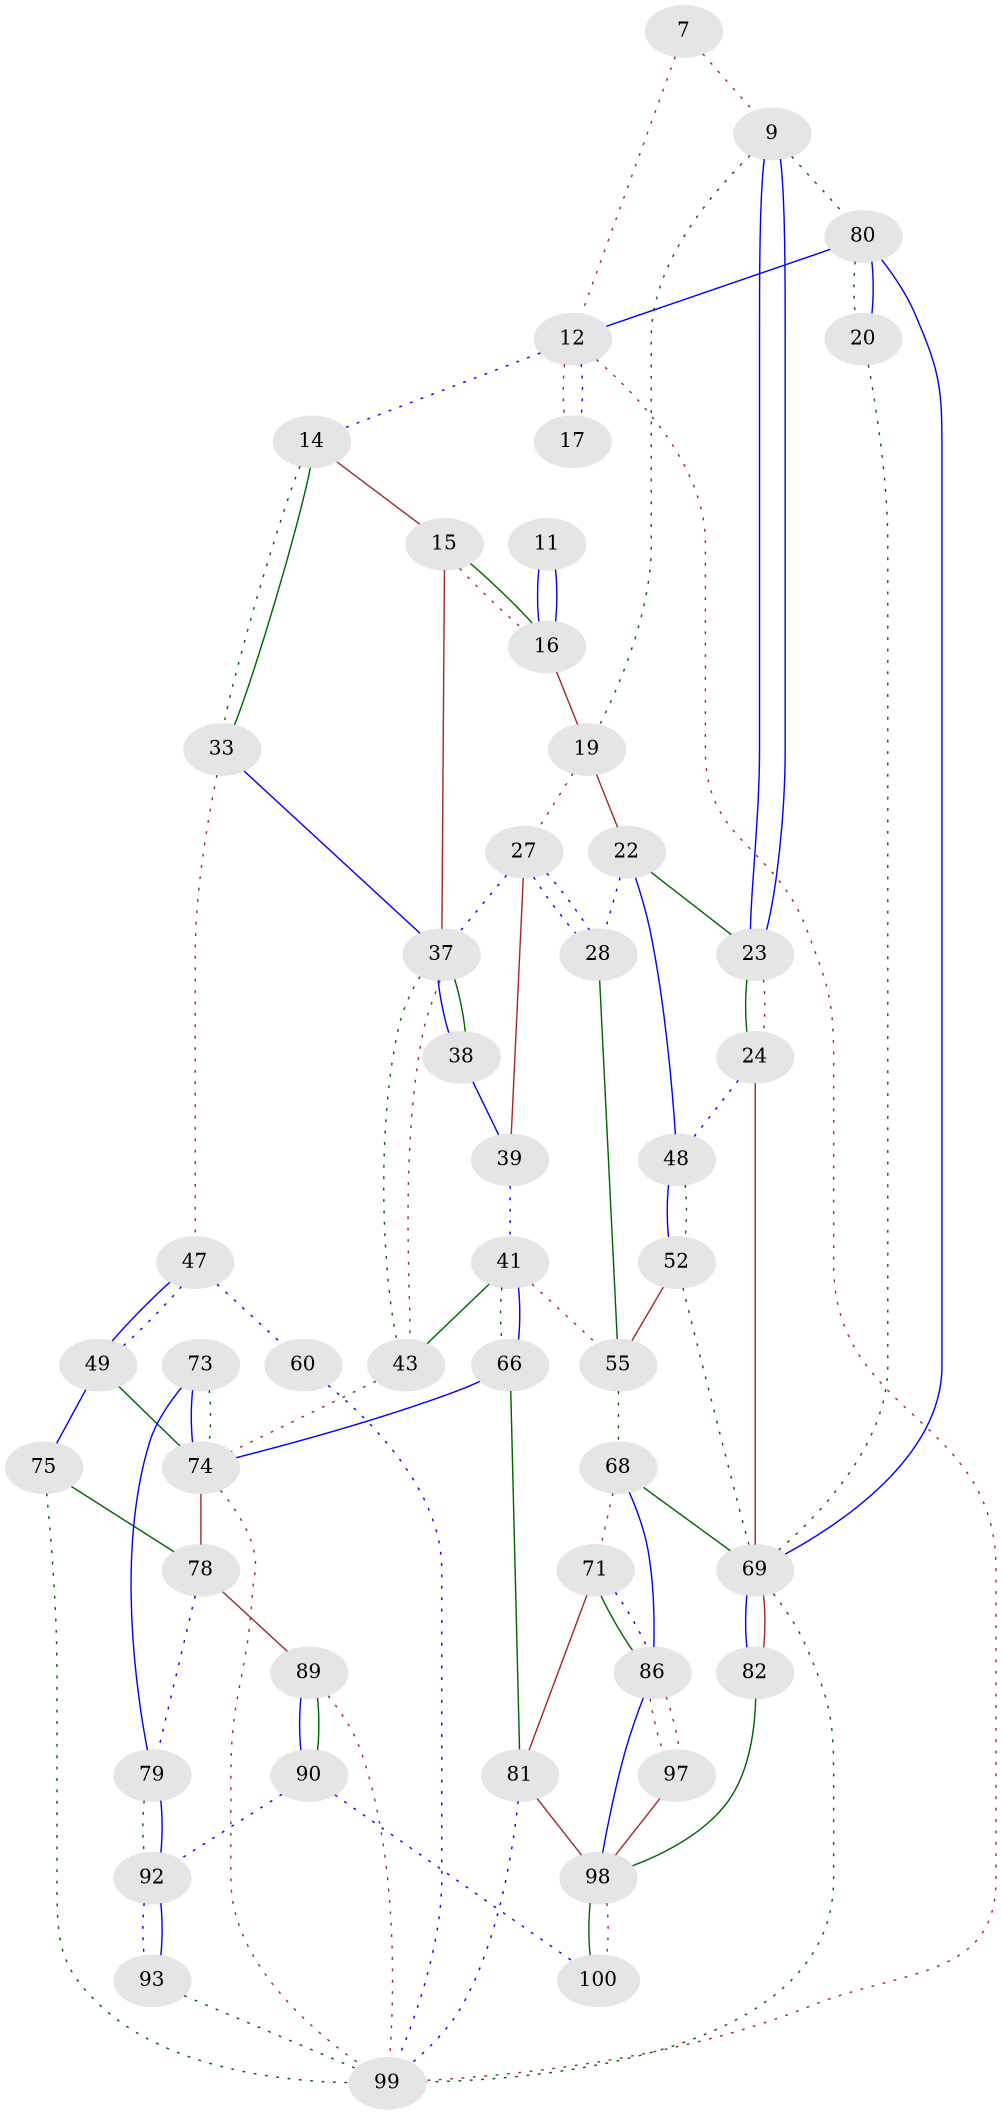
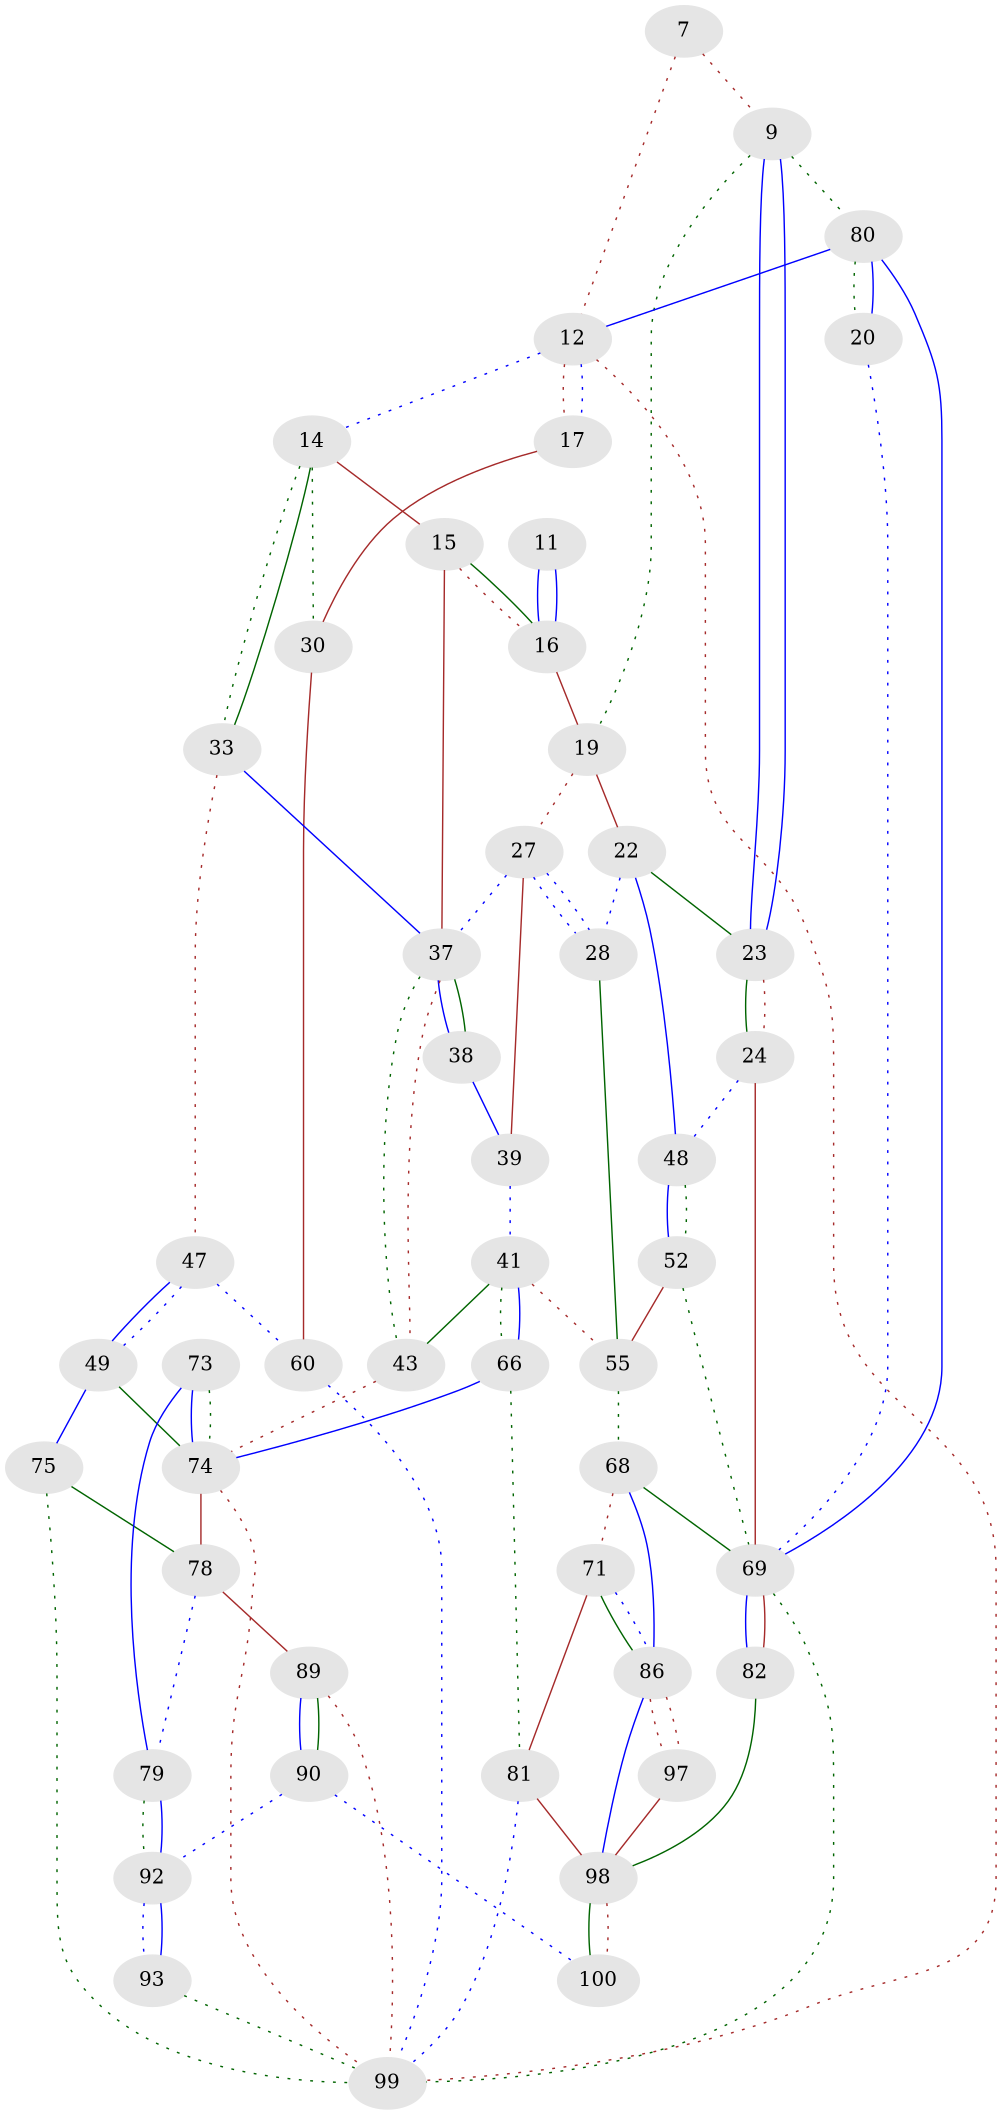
node "30": added
edge "20" -- "69": color darkgreen -> blue
edge "66" -- "81": style solid -> dotted
